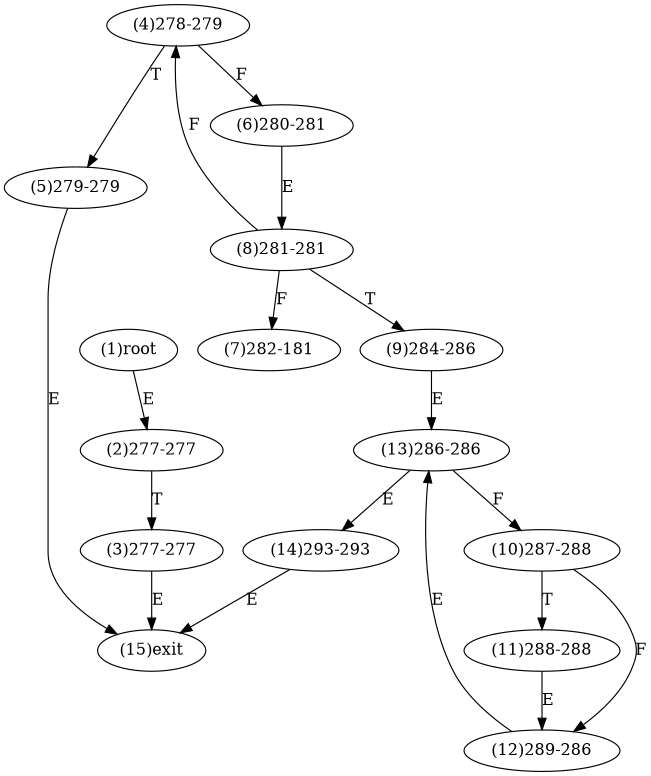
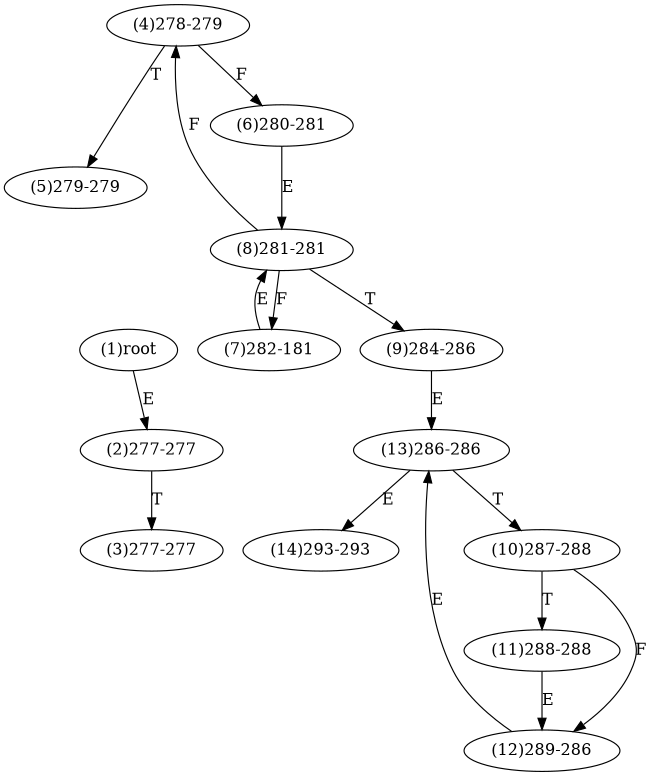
edge "(7)282-181" -> "(8)281-281": added, label "E"
edge "(13)286-286" -> "(10)287-288": label "F" -> "T"
node "(15)exit": removed
